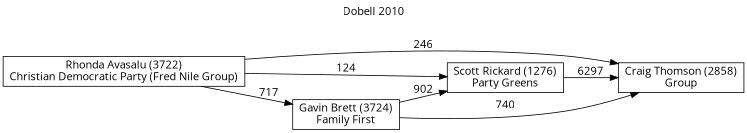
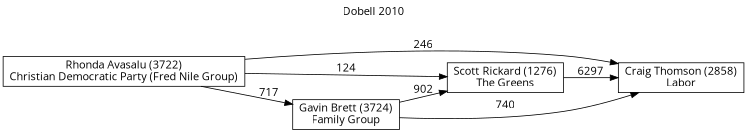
node "Scott Rickard (1276) Party Greens": label "Scott Rickard (1276) Party Greens" -> "Scott Rickard (1276) The Greens"
node "Craig Thomson (2858) Group": label "Craig Thomson (2858) Group" -> "Craig Thomson (2858) Labor"
node "Gavin Brett (3724) Family First": label "Gavin Brett (3724) Family First" -> "Gavin Brett (3724) Family Group"
